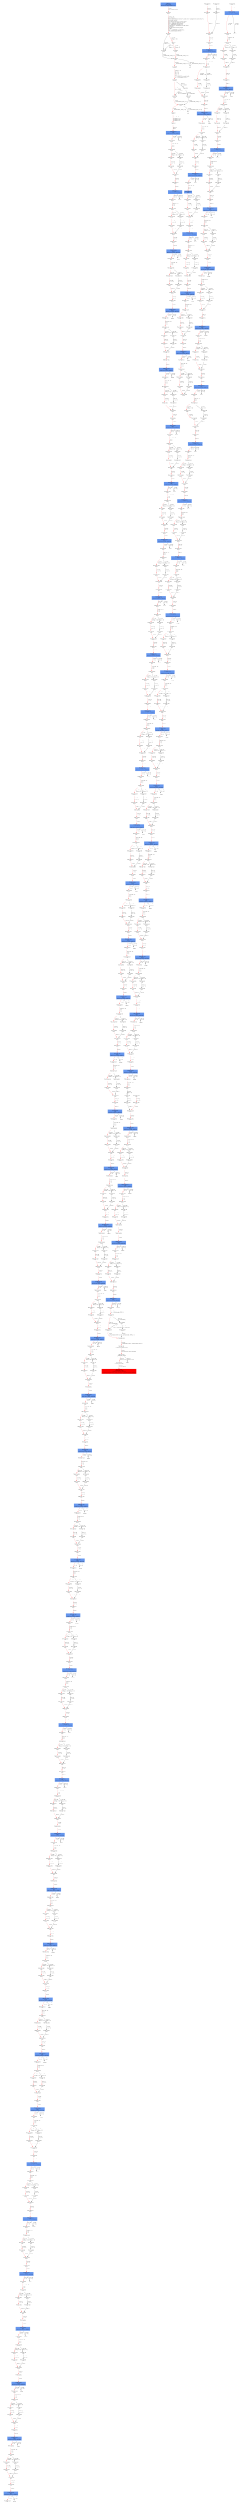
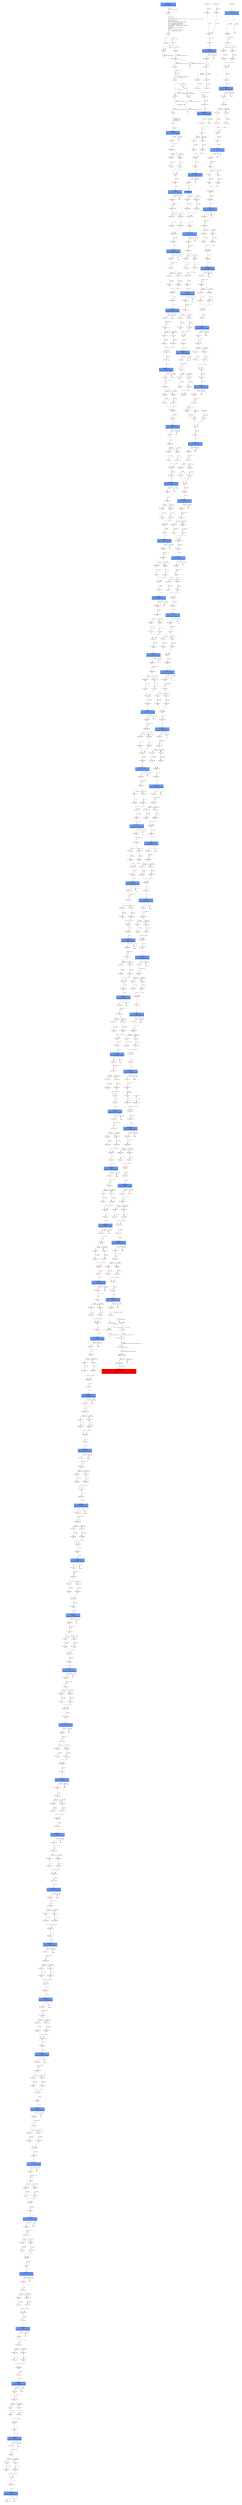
edge "77638 @ N48 main" -> "77639 @ N51 main": now "77638 @ N48 main" -> "77641 @ N52 main"
